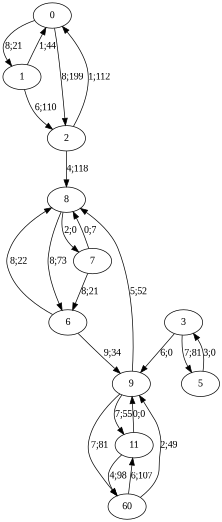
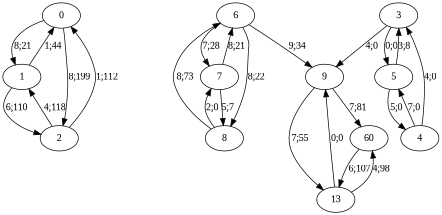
edge "6" -> "7": added, label "7;28"
node "4": added
edge "2" -> "8": now "2" -> "1"
edge "7" -> "8": label "0;7" -> "5;7"
edge "9" -> "8": removed, label "5;52"
edge "3" -> "9": label "6;0" -> "4;0"
edge "3" -> "5": label "7;81" -> "0;0"
edge "5" -> "3": label "3;0" -> "3;8"
node "11": label "11" -> "13"
edge "60" -> "9": removed, label "2;49"
